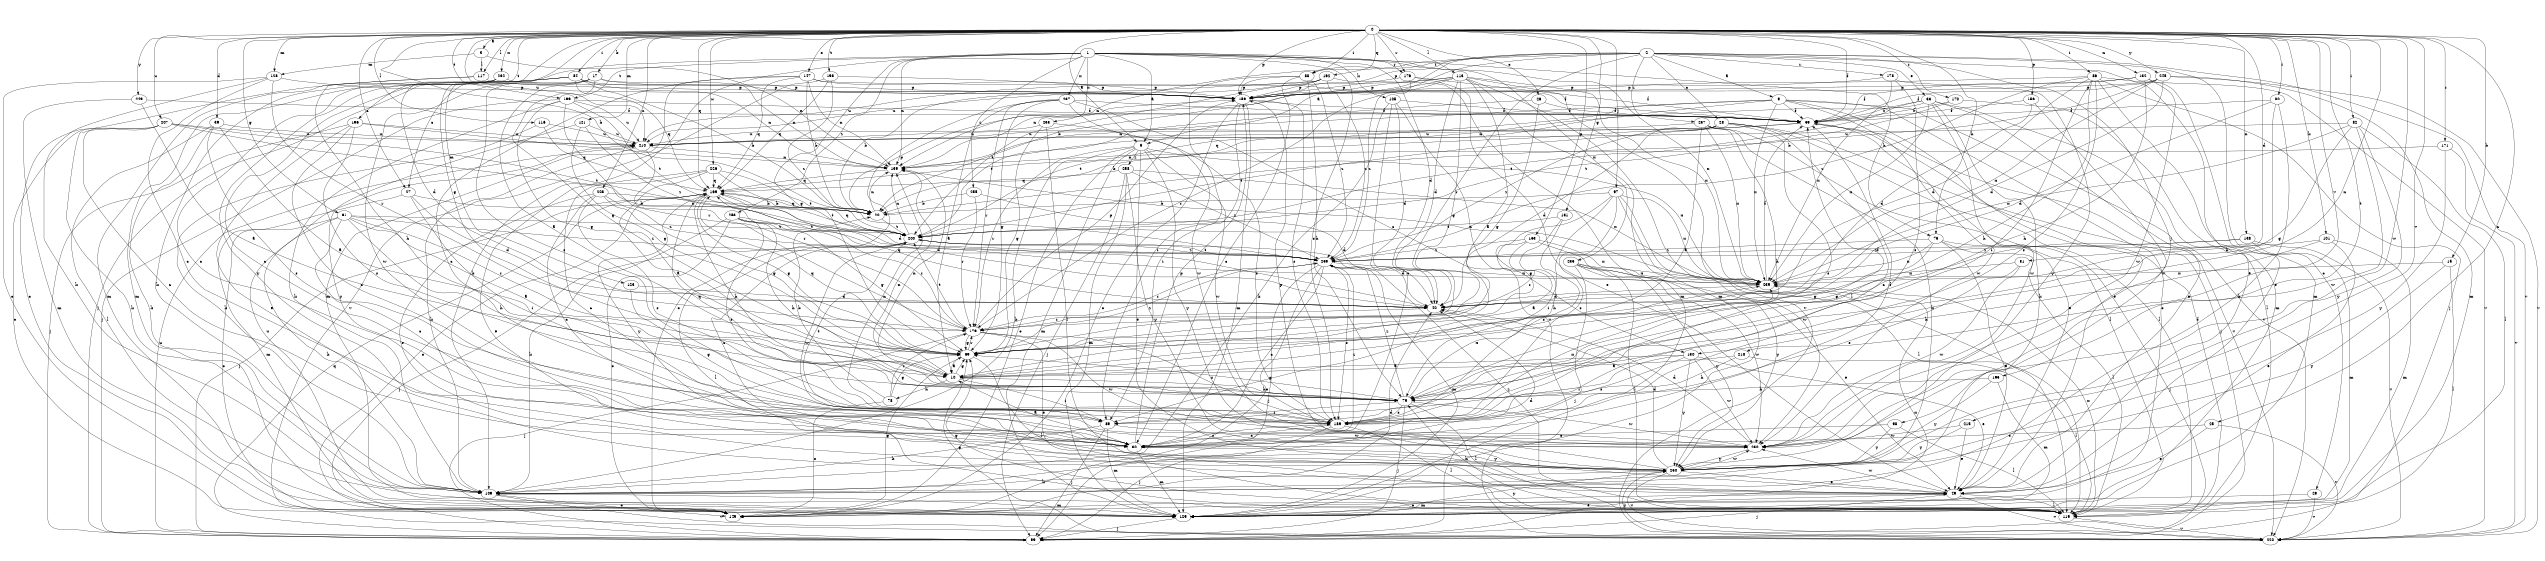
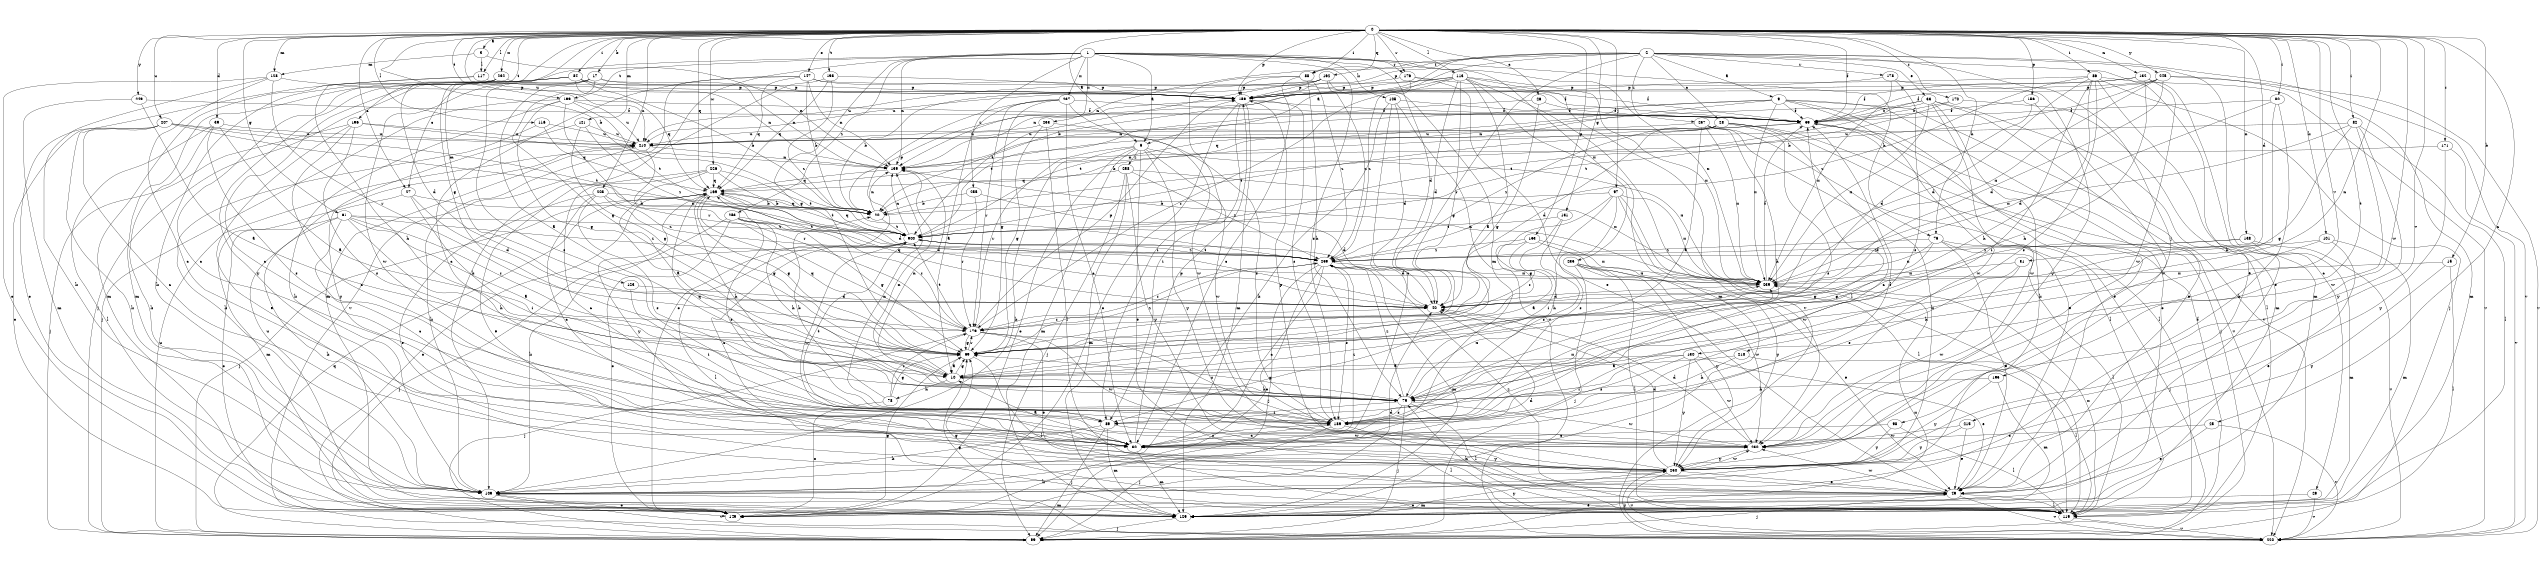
edge "237" -> "130": now "237" -> "30"
node "200": label "200" -> "900"
edge "123" -> "89": label "g" -> "i"
edge "162" -> "129": now "162" -> "30"
edge "10" -> "89": removed, label "i"
